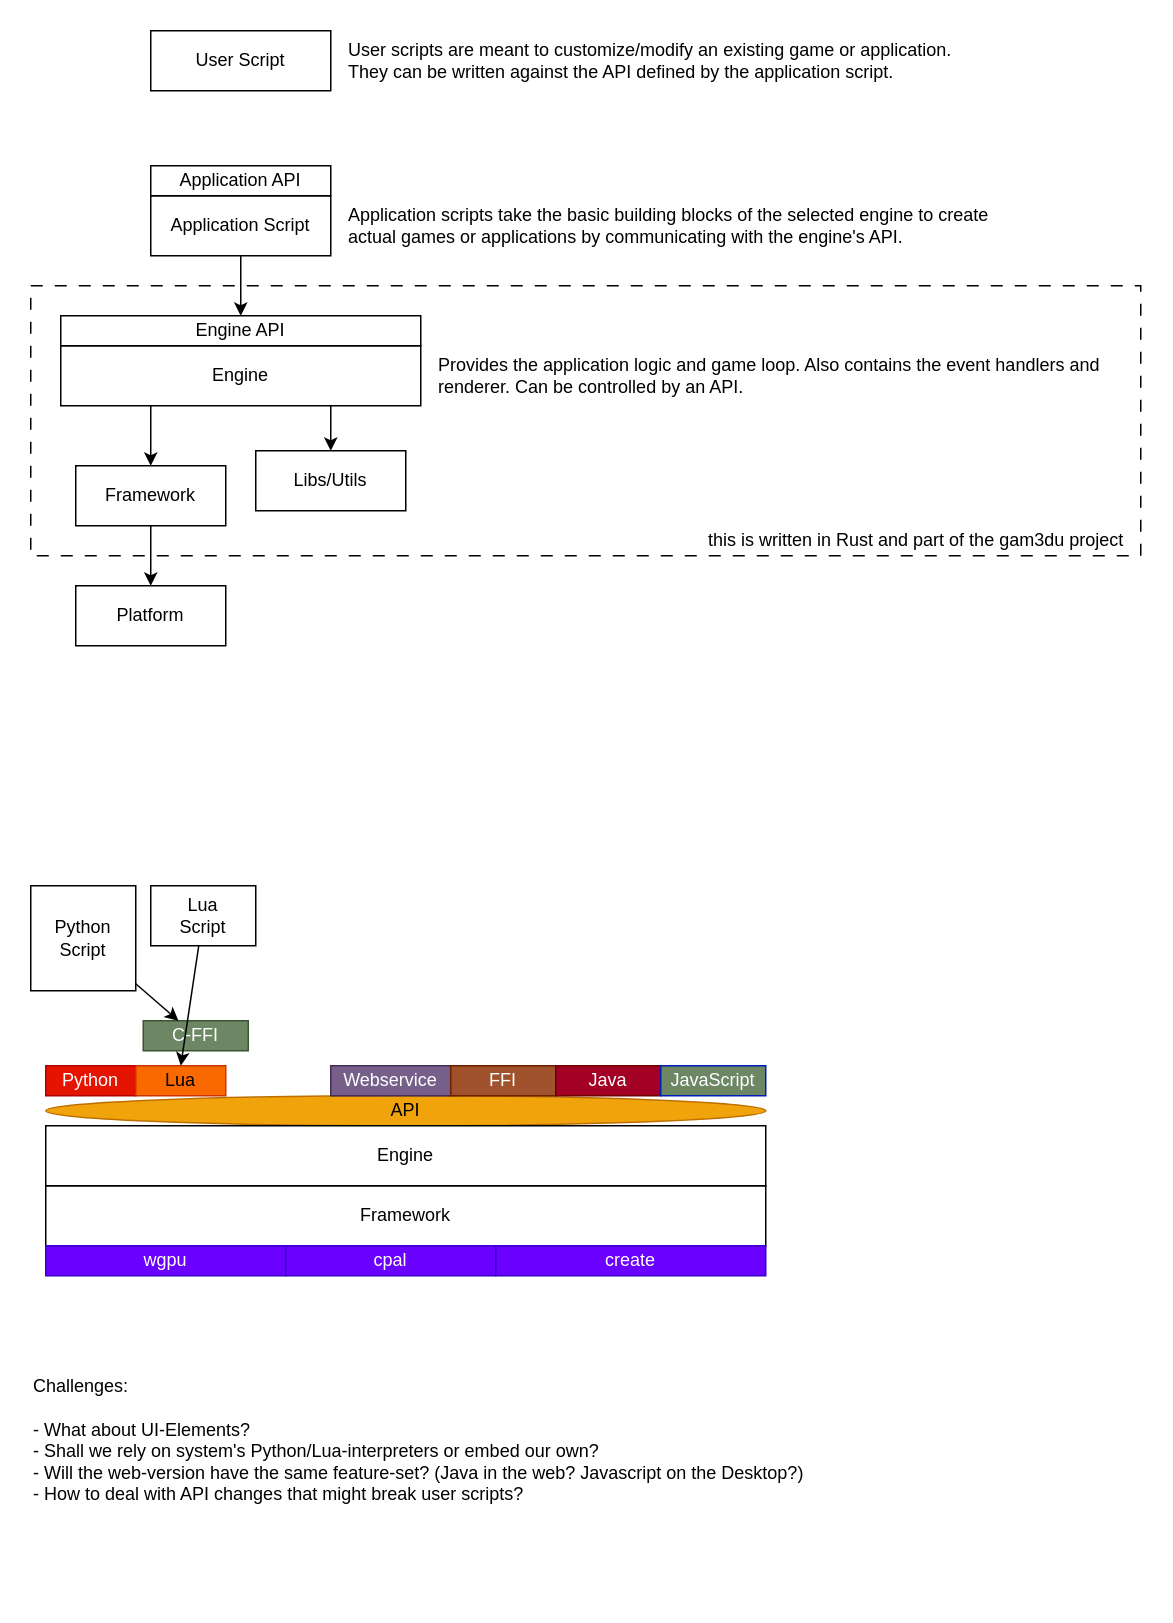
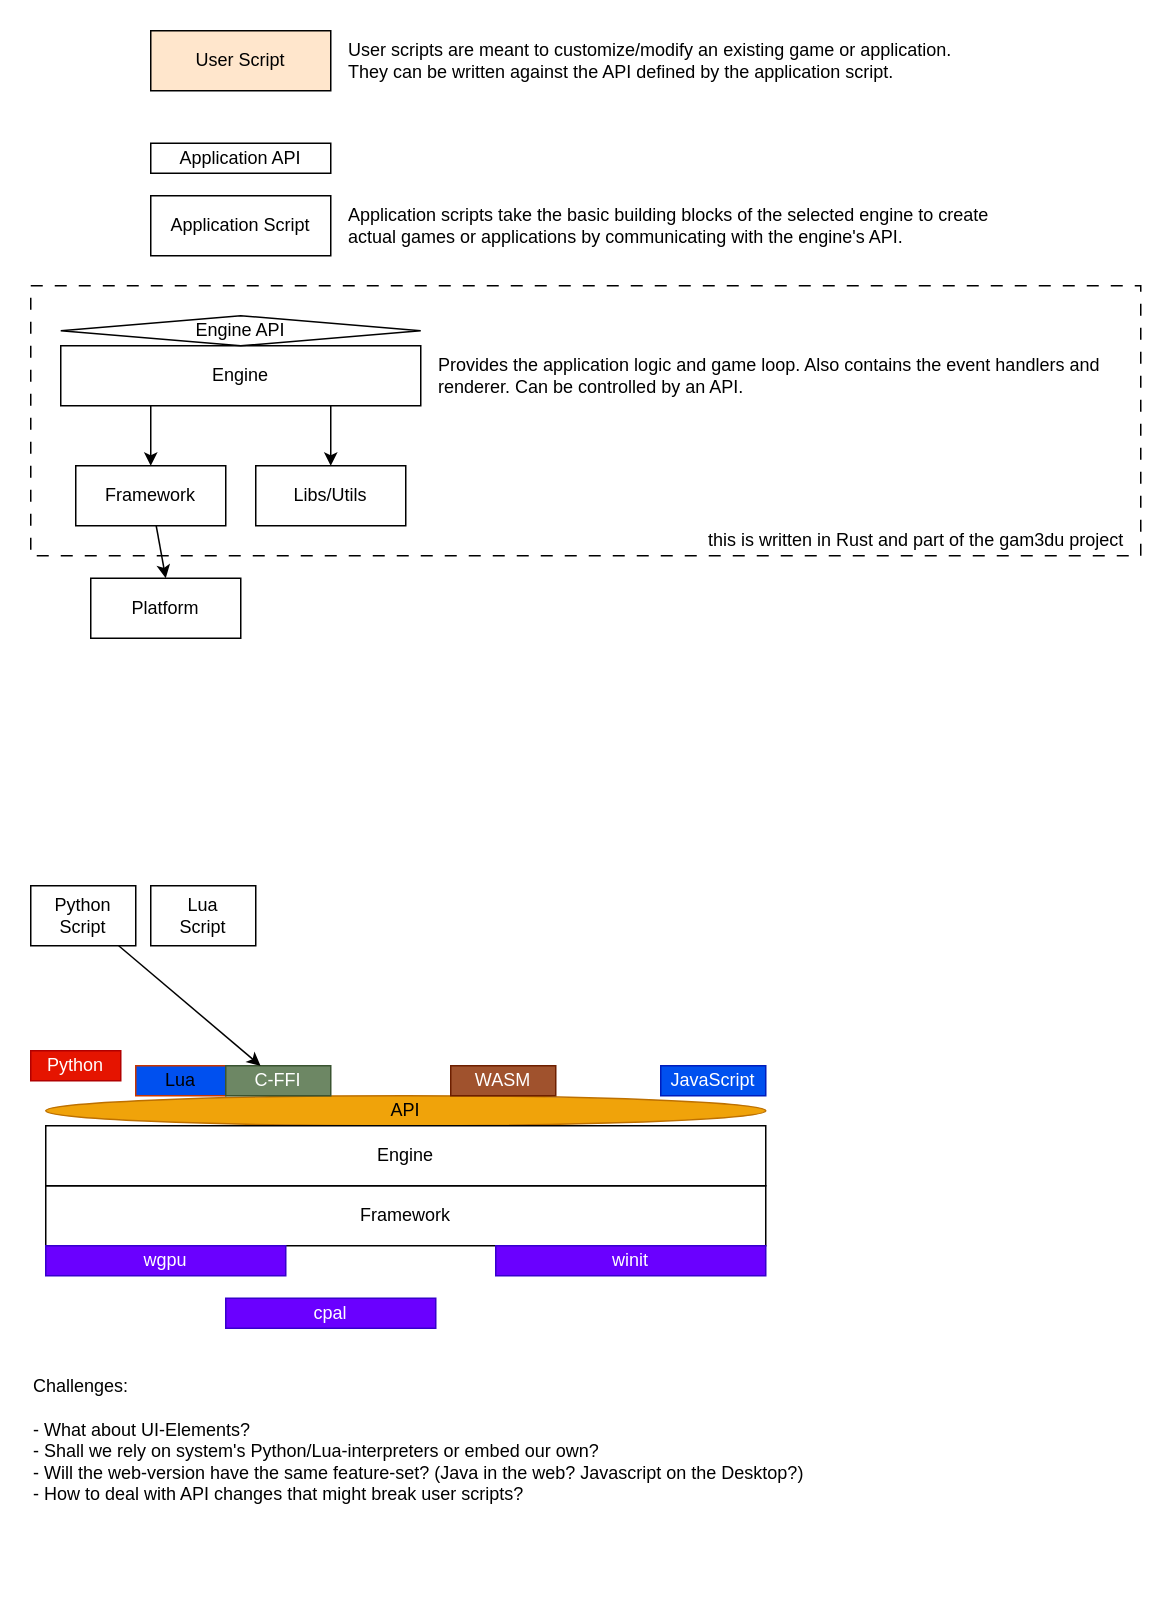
node "User Script": fillcolor #ffffff -> #ffe6cc
node "Application API": moved (241, 181) -> (241, 158)
edge "Application Script" -> "Engine API": removed
node "Engine API": shape rectangle -> diamond
node "Libs/Utils": moved (331, 481) -> (331, 496)
node "Platform": moved (151, 616) -> (166, 608)
node "Python Script": size 105x105 -> 105x60
edge "Lua Script" -> "Lua": removed
node "C-FFI": moved (196, 1036) -> (278, 1081)
node "Python": moved (91, 1081) -> (76, 1066)
node "Lua": fillcolor #fa6800 -> #0050ef
node "Webservice": removed
node "FFI": label "FFI" -> "WASM"
node "Java": removed
node "JavaScript": fillcolor #6d8764 -> #0050ef
node "cpal": moved (391, 1261) -> (331, 1313)
node "create": label "create" -> "winit"
